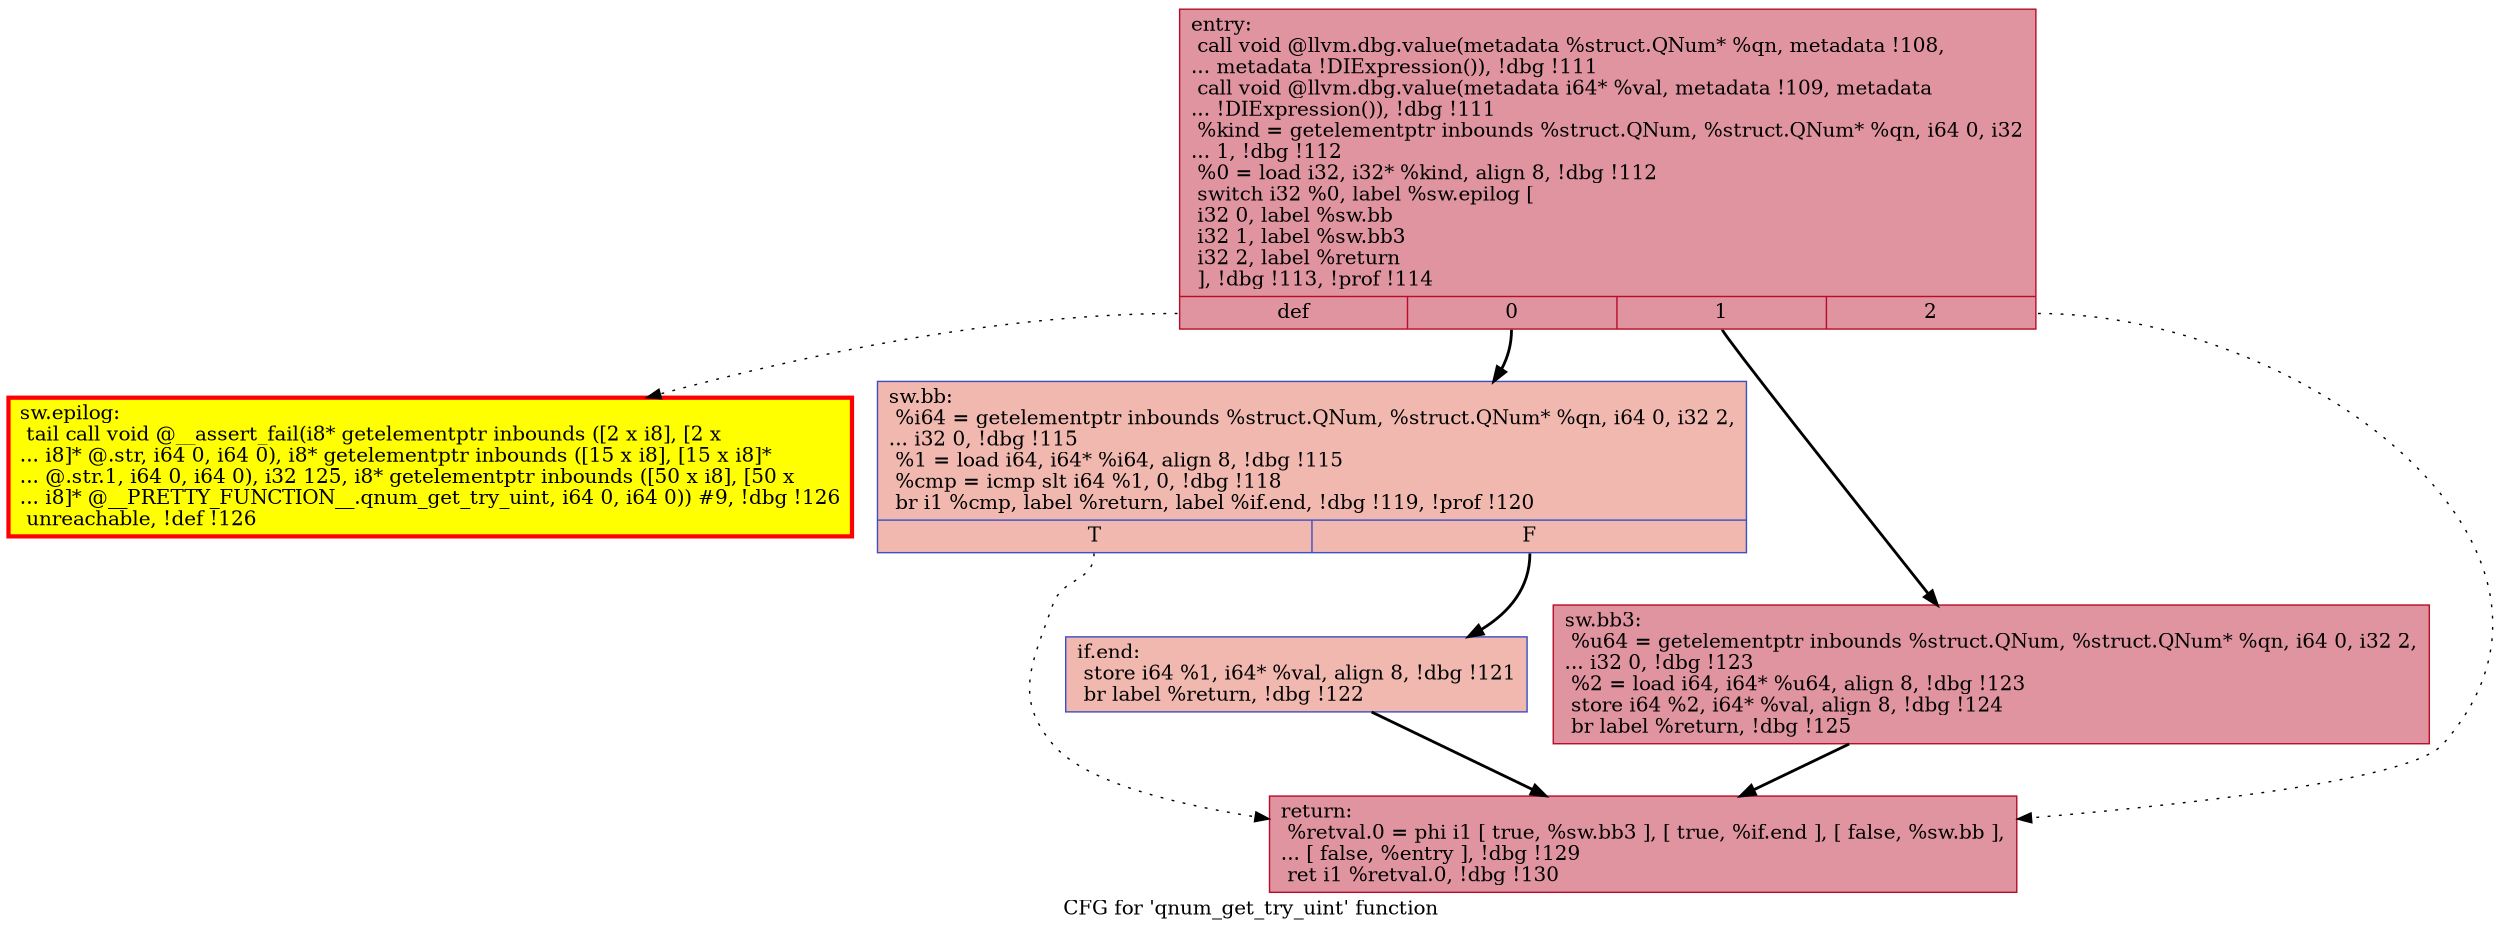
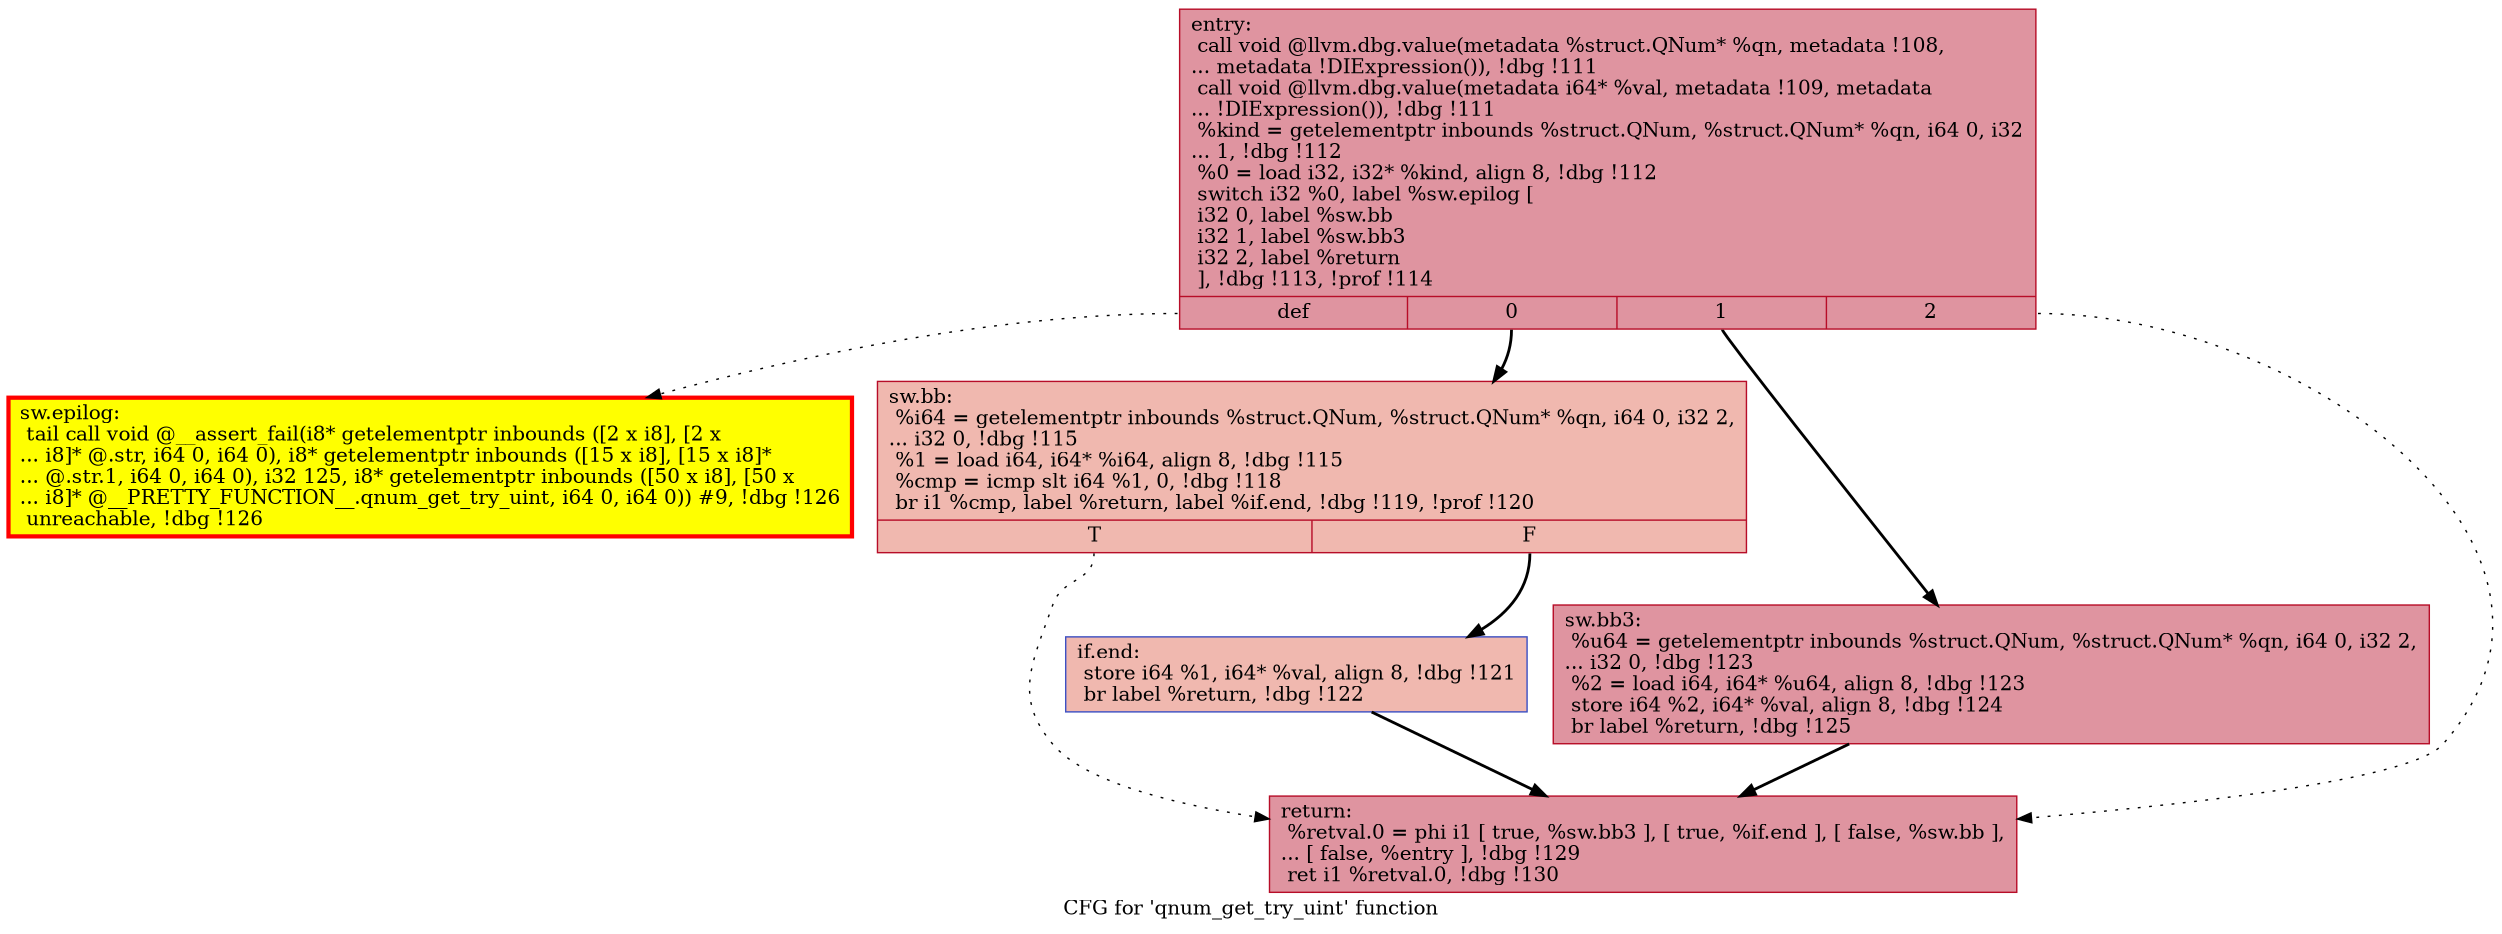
node "sw.bb:": color #3d50c3ff -> #b70d28ff
node "sw.epilog:": text "unreachable, !def !126" -> "unreachable, !dbg !126"
